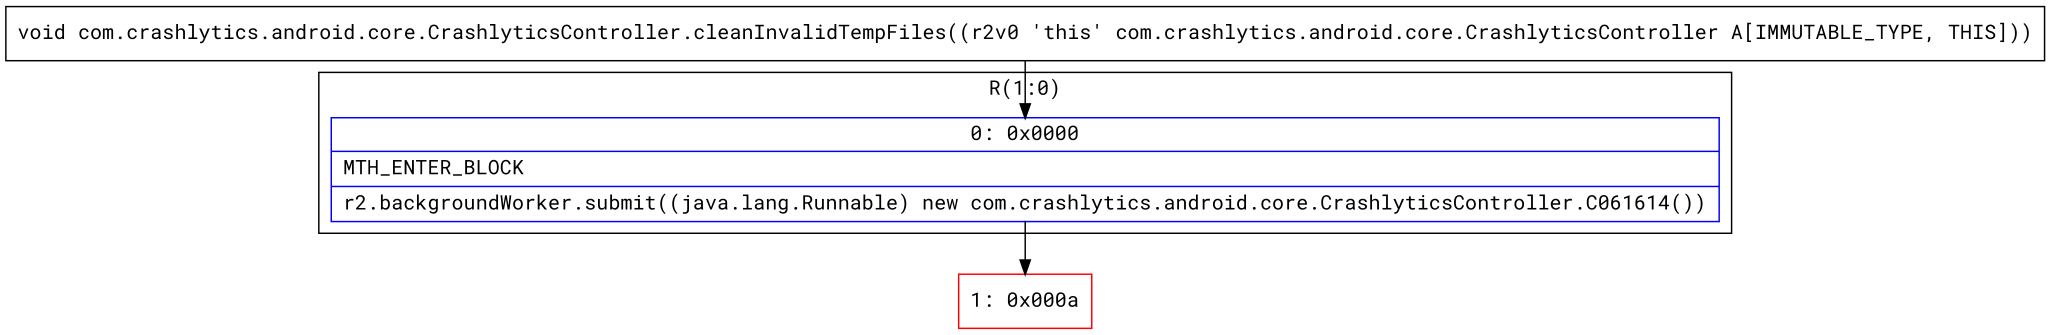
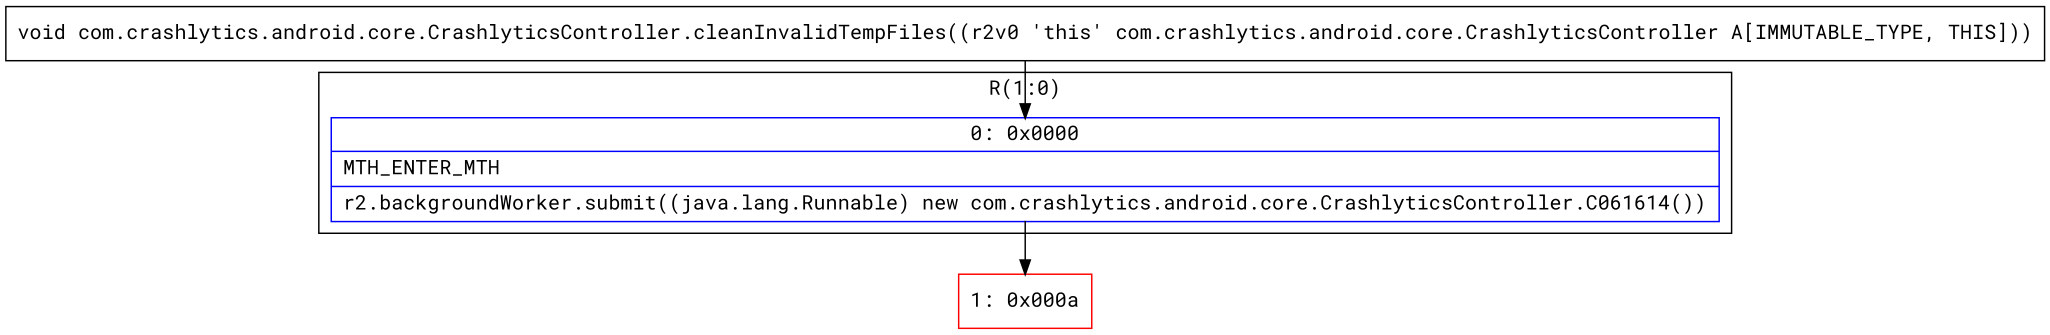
node "0: 0x0000": text "MTH_ENTER_BLOCK" -> "MTH_ENTER_MTH"
